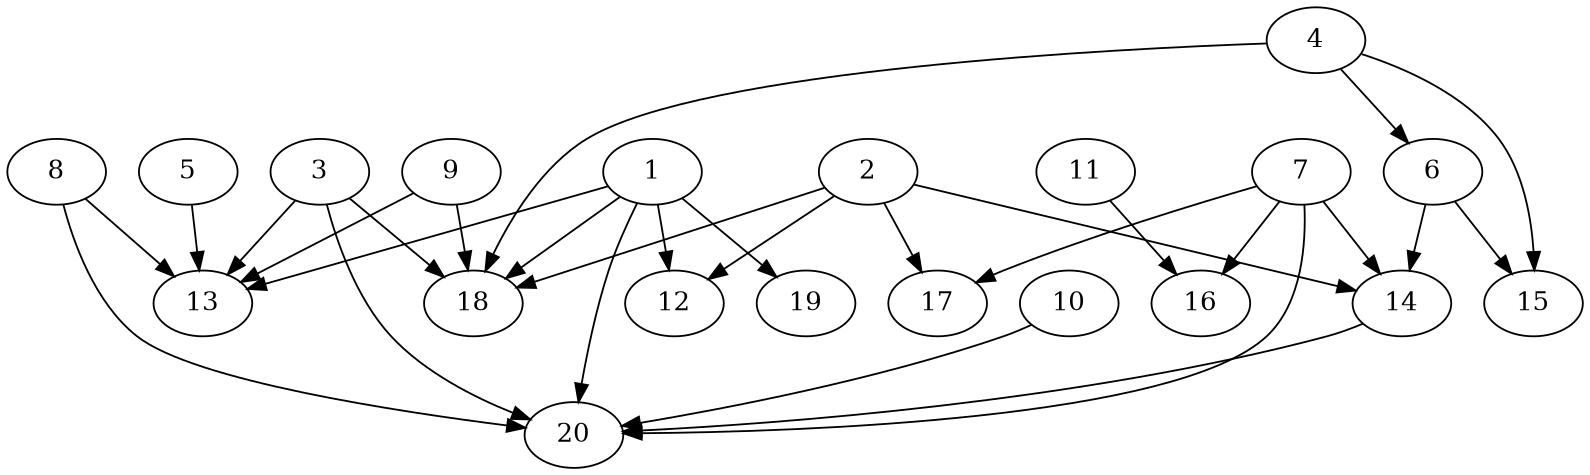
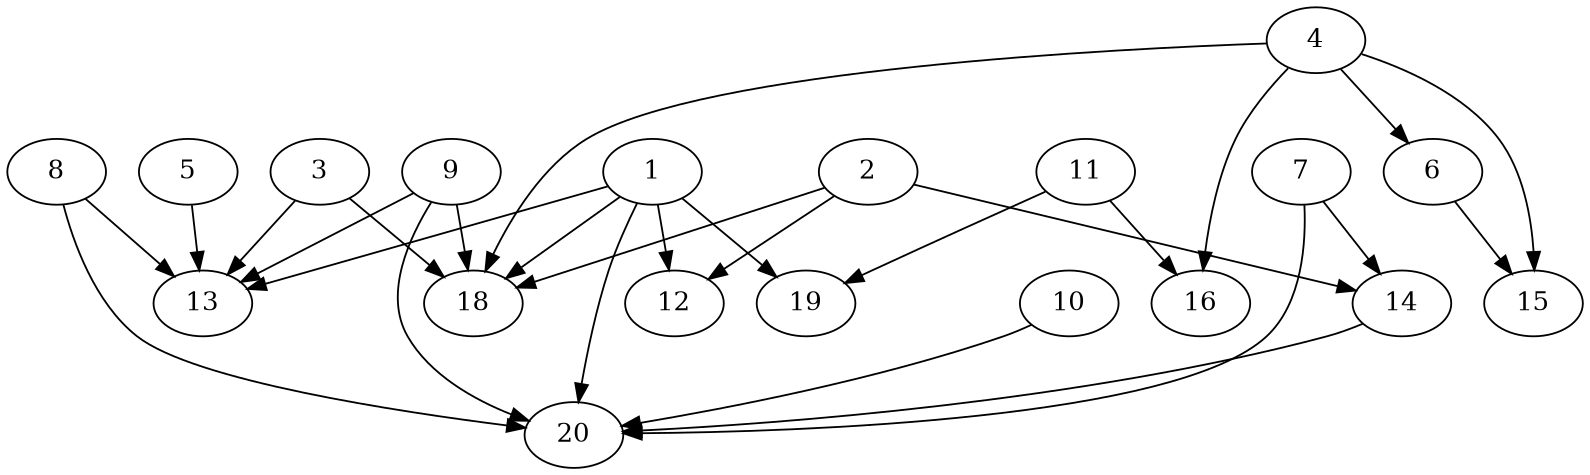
edge "6" -> "14": removed
edge "7" -> "16": now "4" -> "16"
edge "11" -> "19": added
node "17": removed
edge "3" -> "20": now "9" -> "20"
